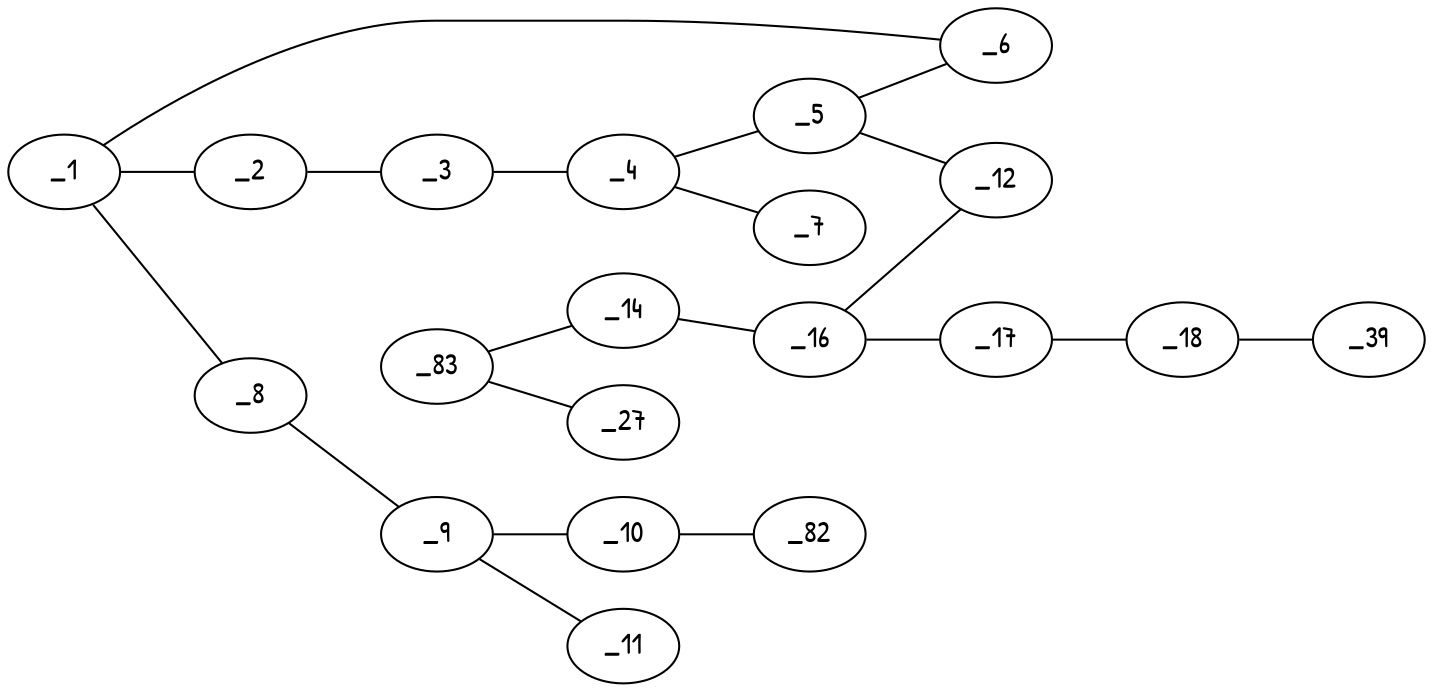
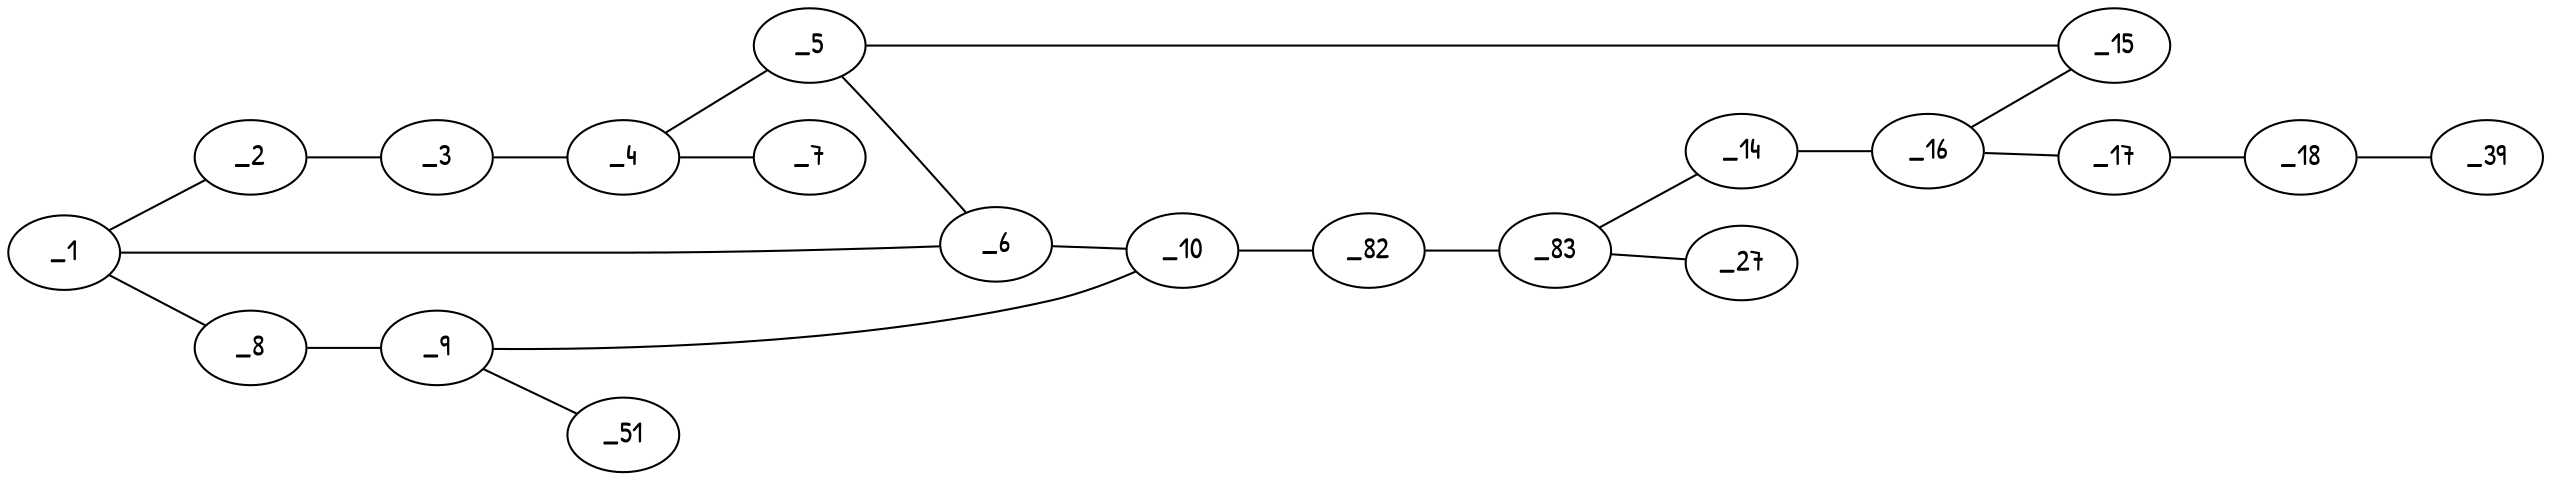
node "_12": label "_12" -> "_15"
edge "_6" -- "_10": added
edge "_82" -- "_83": added
node "_11": label "_11" -> "_51"
